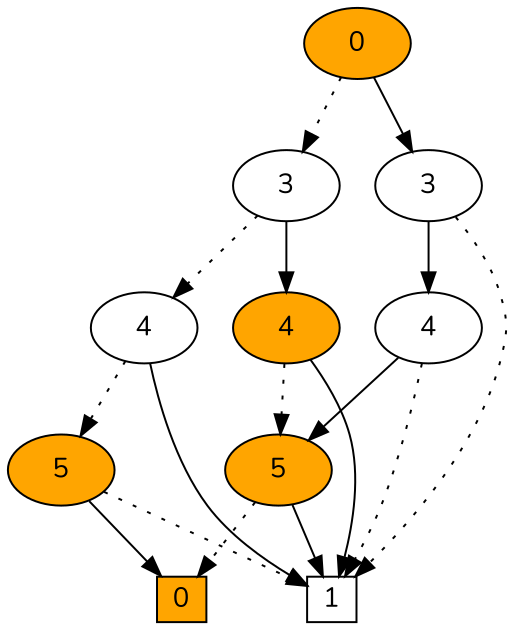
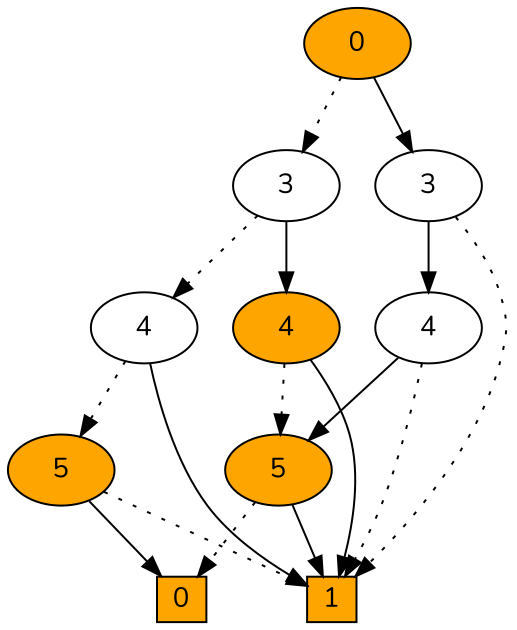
node "1": fillcolor white -> orange
